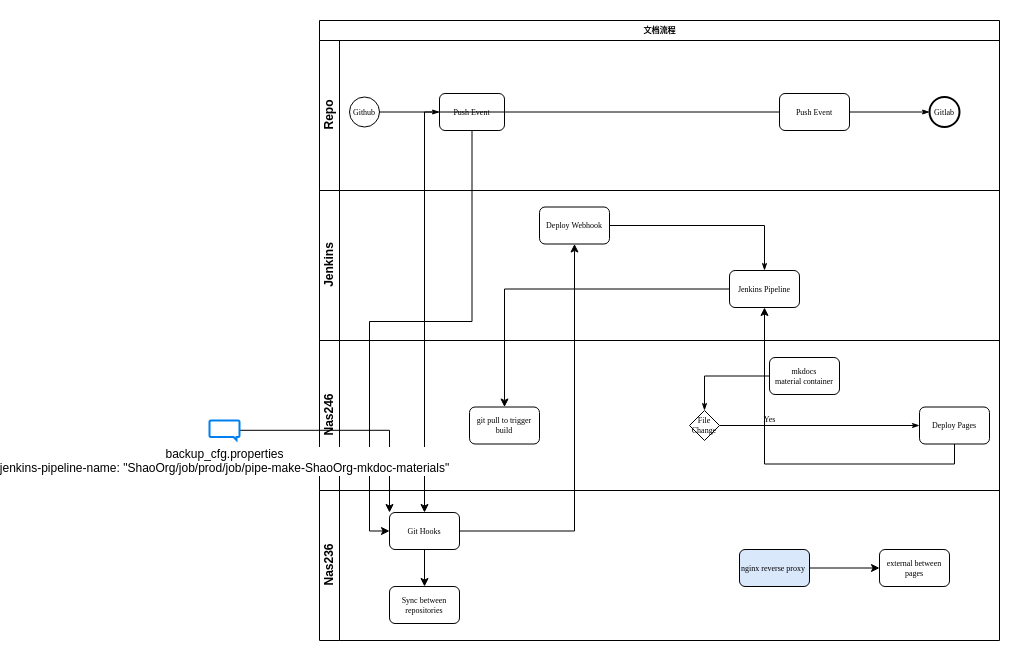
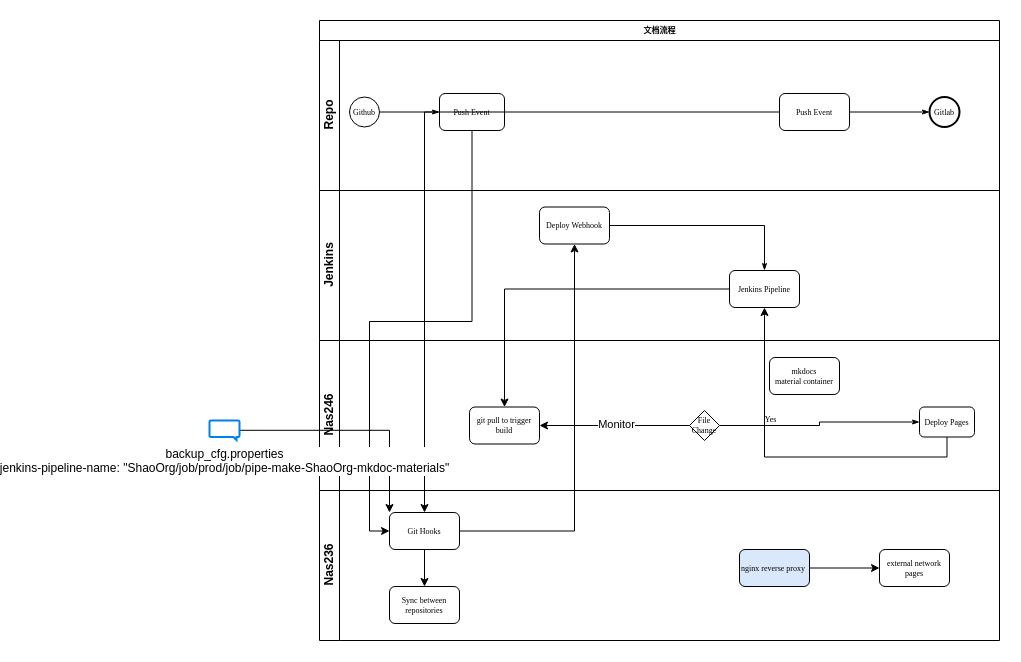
edge "mkdocs material container" -> "File Change": removed
edge "File Change" -> "git pull to trigger build": added, label "Monitor"
node "Deploy Pages": size 70x37 -> 55x30
node "external between pages": label "external between pages" -> "external network pages"
